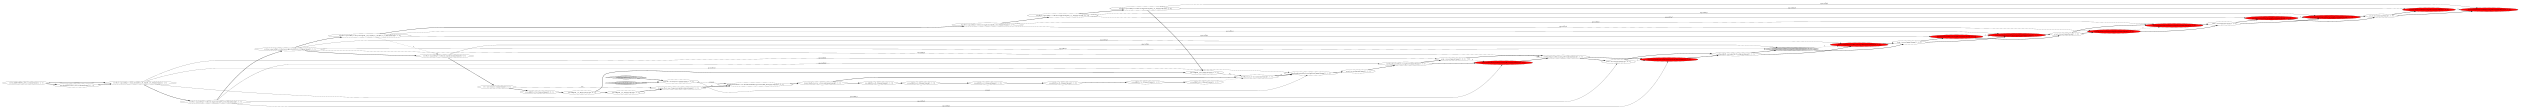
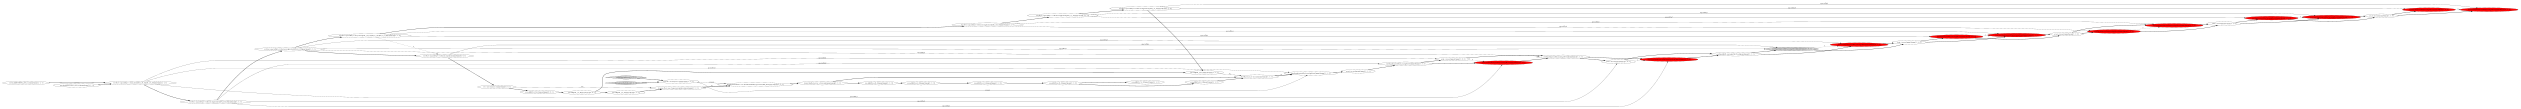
edge "rows.add(JAN_8_U_30)@@@23@@@['1', '1', '0']" -> "RowBucket actual = iter.next()@@@17@@@['1', '1', '1']": style dashed -> bold
edge "rows.add(JAN_7_F_20)@@@22@@@['1', '1', '0']" -> "rows.add(JAN_8_U_30)@@@23@@@['1', '1', '0']": now "rows.add(JAN_6_M_10)@@@21@@@['1', '1', '0']" -> "rows.add(JAN_8_U_30)@@@23@@@['1', '1', '0']"
edge "intervals.add(INTERVAL_JAN_1_4)@@@4@@@['1', '1', '1']" -> "intervals.add(INTERVAL_JAN_6_8)@@@5@@@['1', '1', '0']": removed
